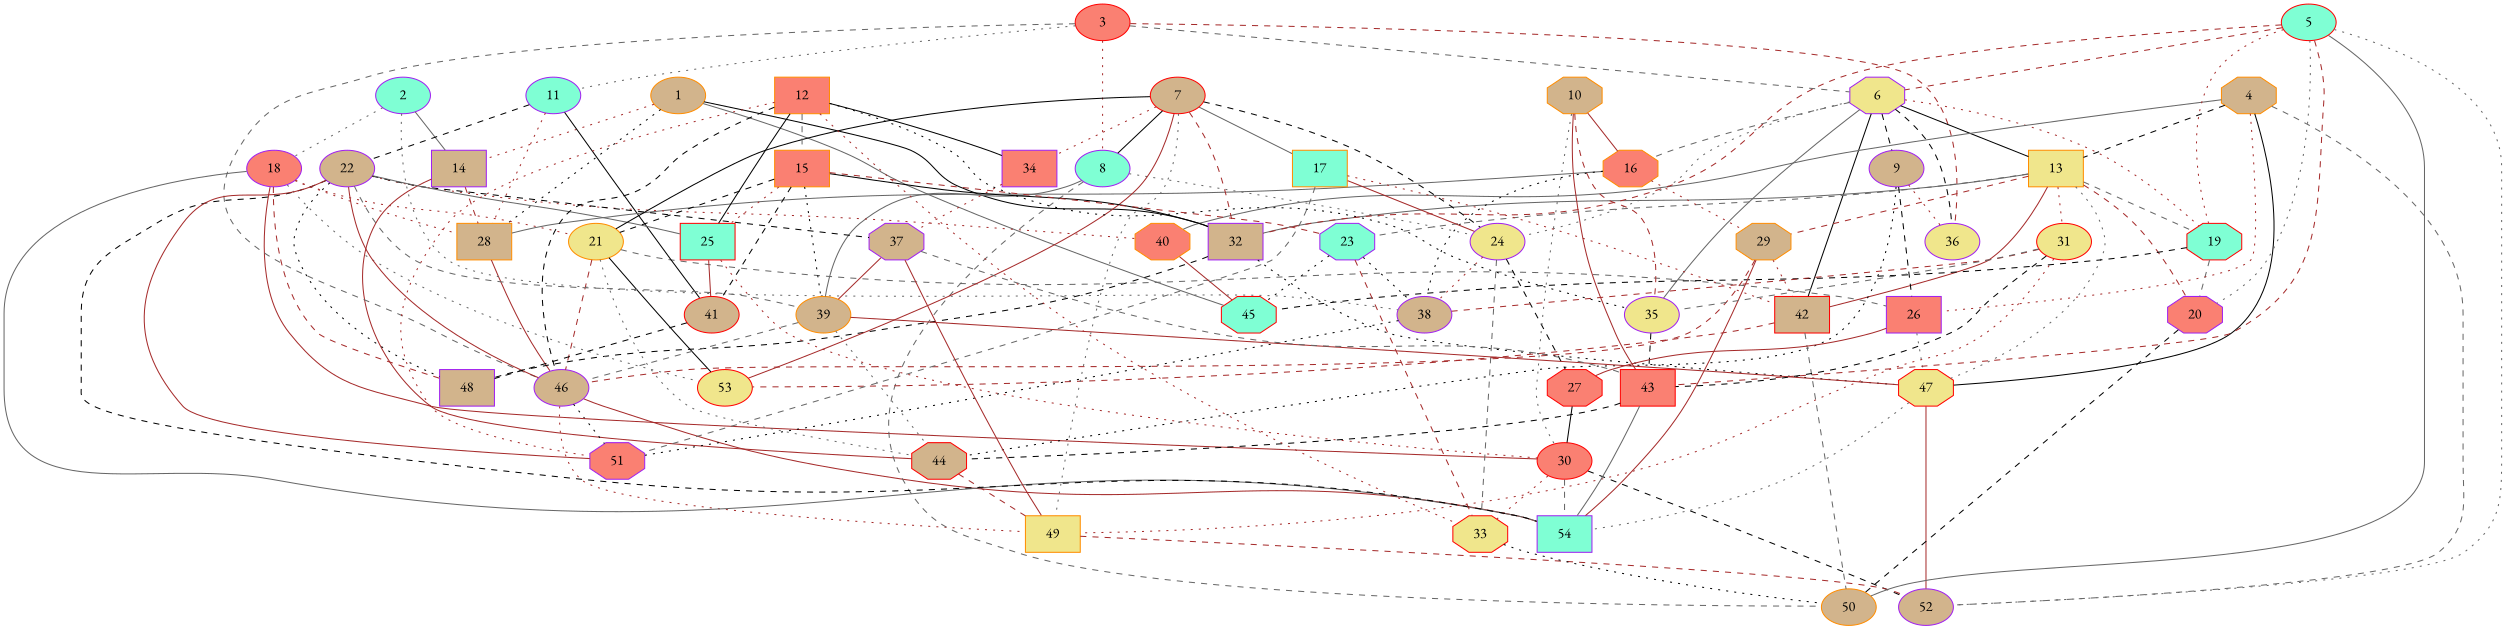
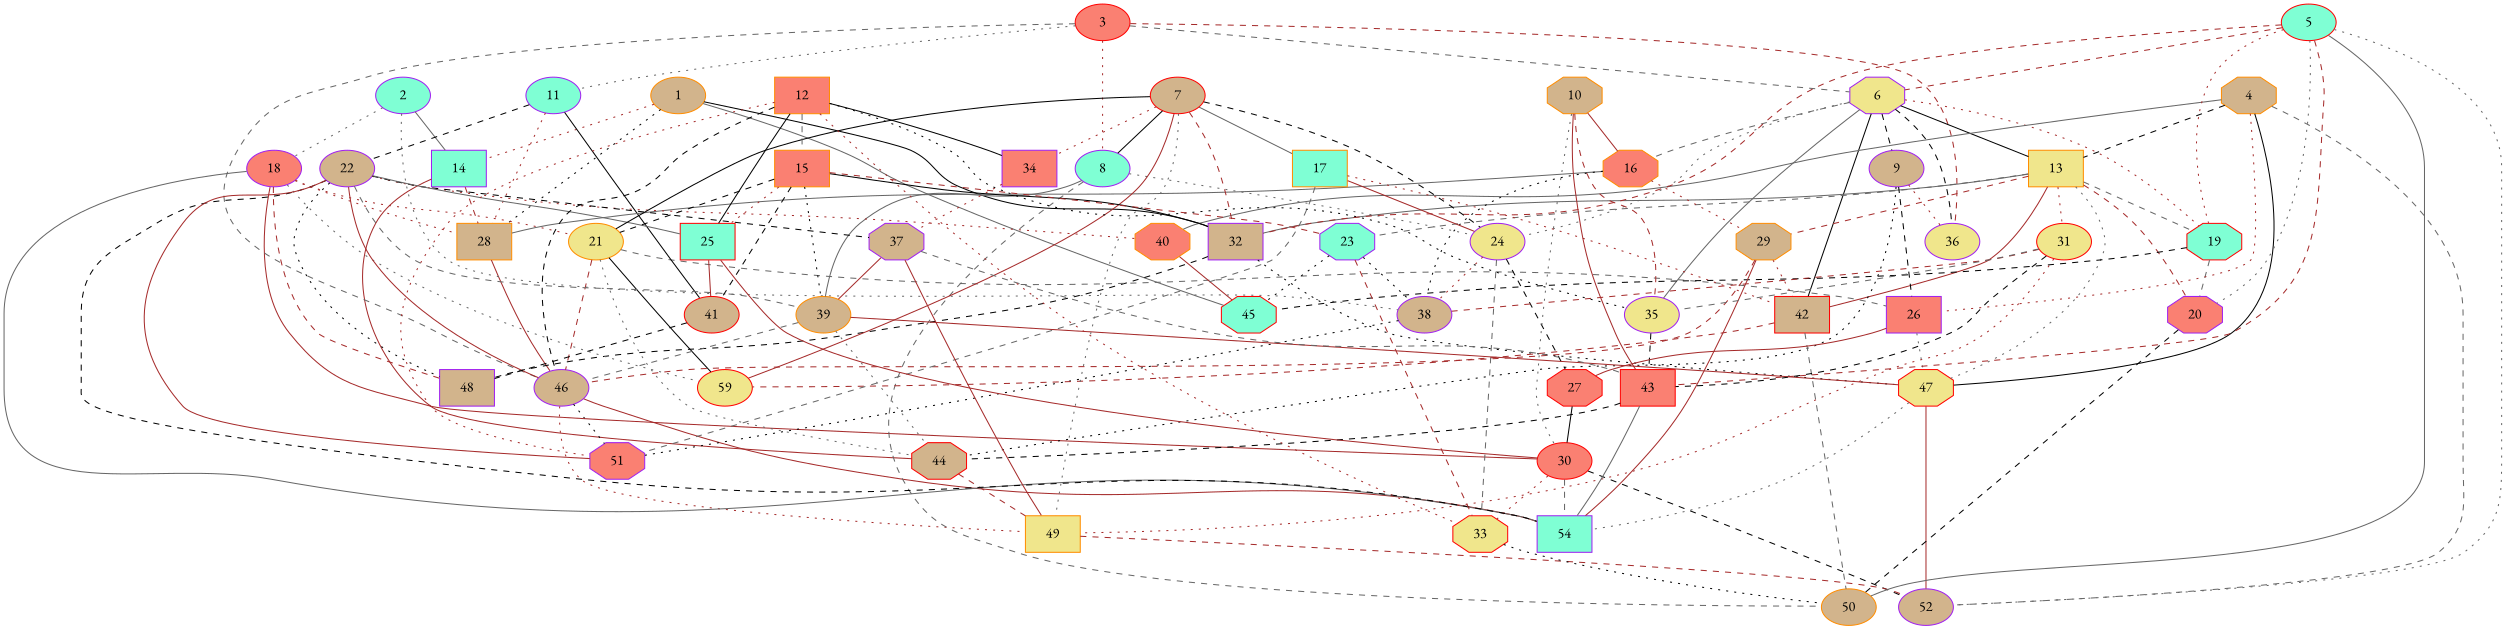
node "14": fillcolor tan -> aquamarine
node "53": label "53" -> "59"
edge "25" -- "30": style dotted -> solid
